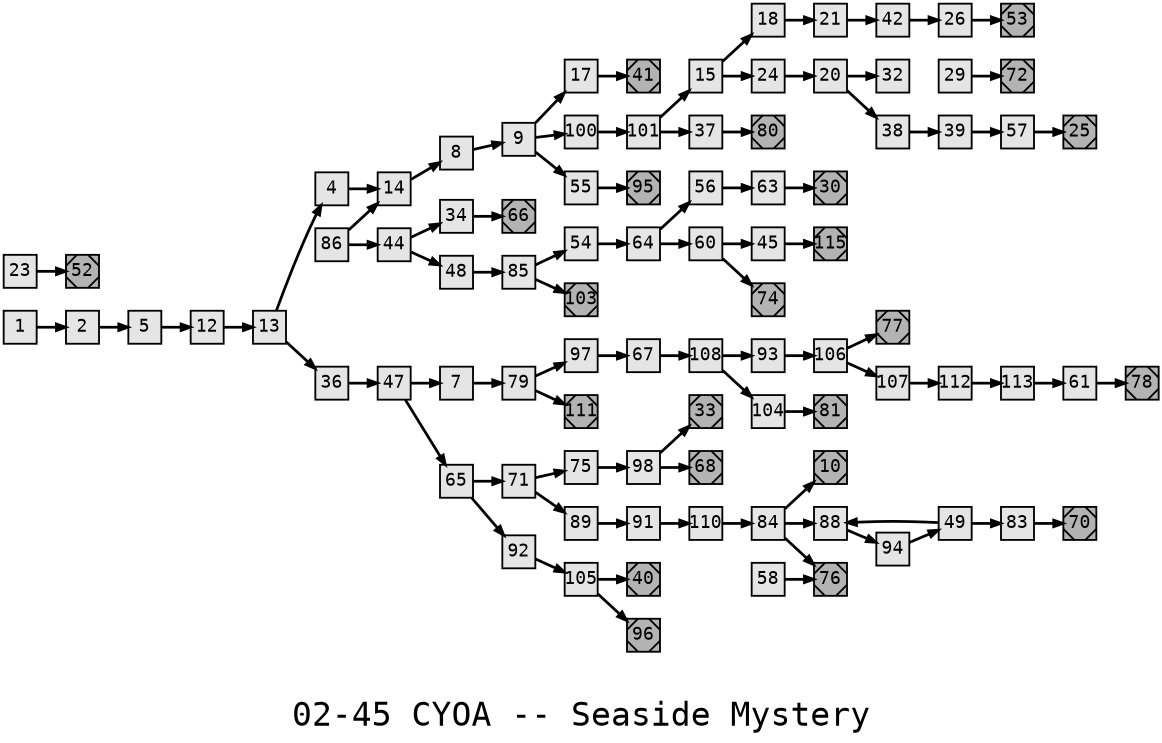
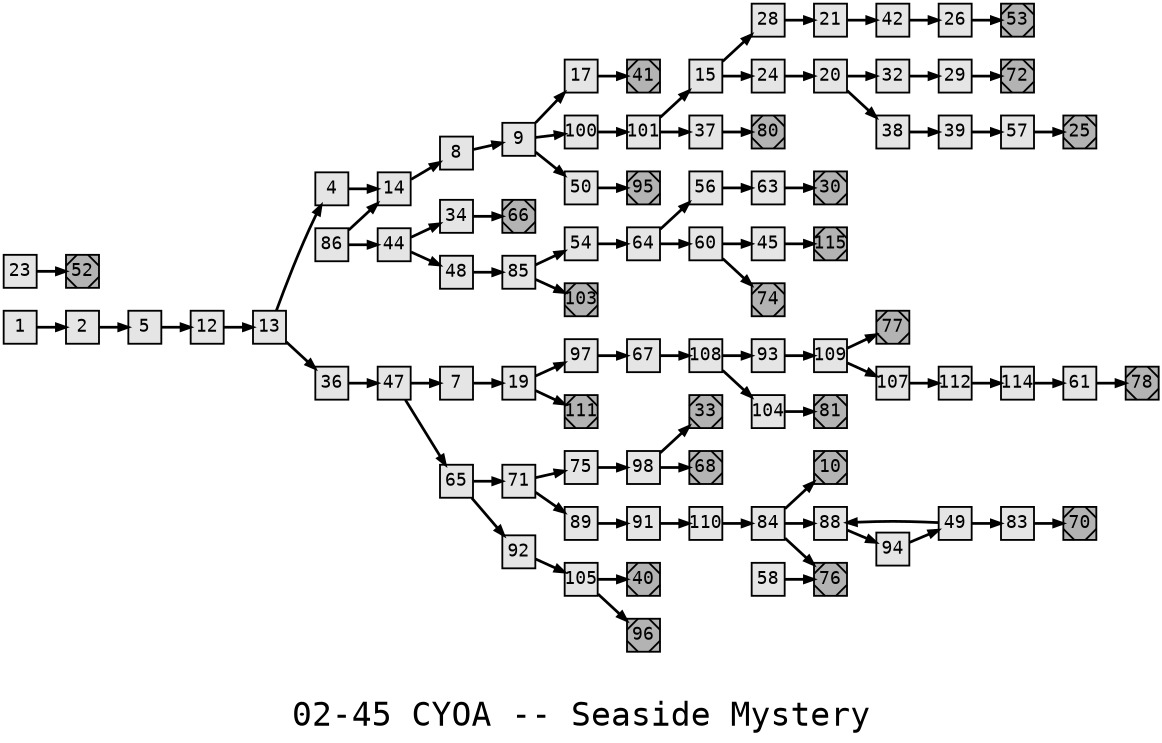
node "18": label "18" -> "28"
edge "32" -> "29": added
node "55": label "55" -> "50"
node "106": label "106" -> "109"
node "79": label "79" -> "19"
node "113": label "113" -> "114"
